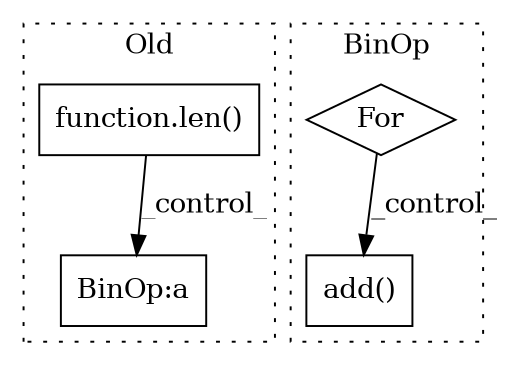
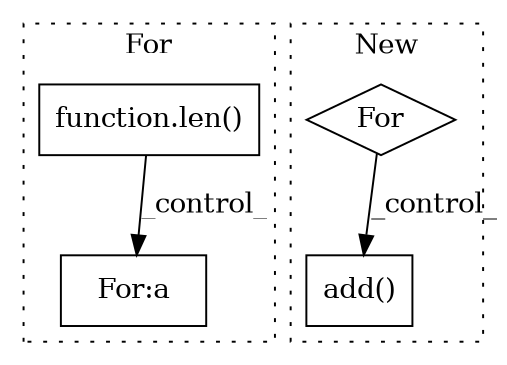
cluster "Old": label "Old" -> "For"
cluster "BinOp": label "BinOp" -> "New"
node "BinOp:a": label "BinOp:a" -> "For:a"
